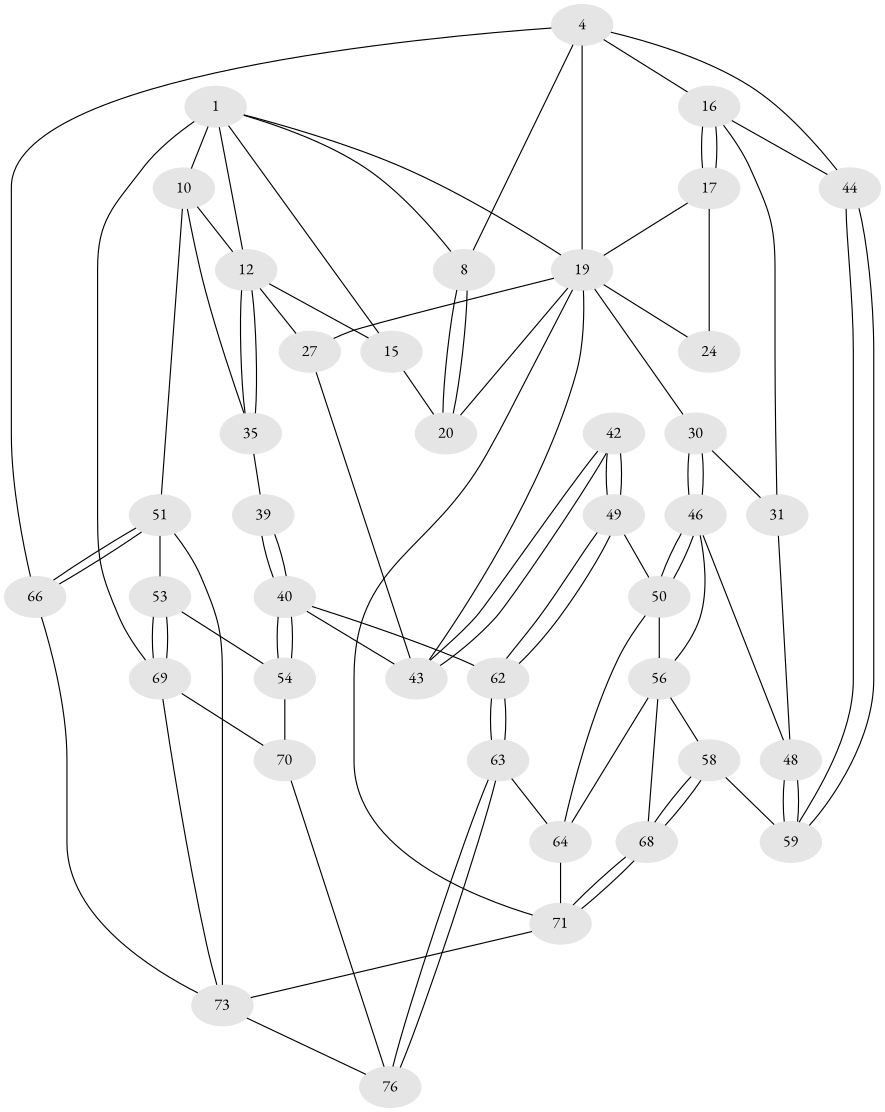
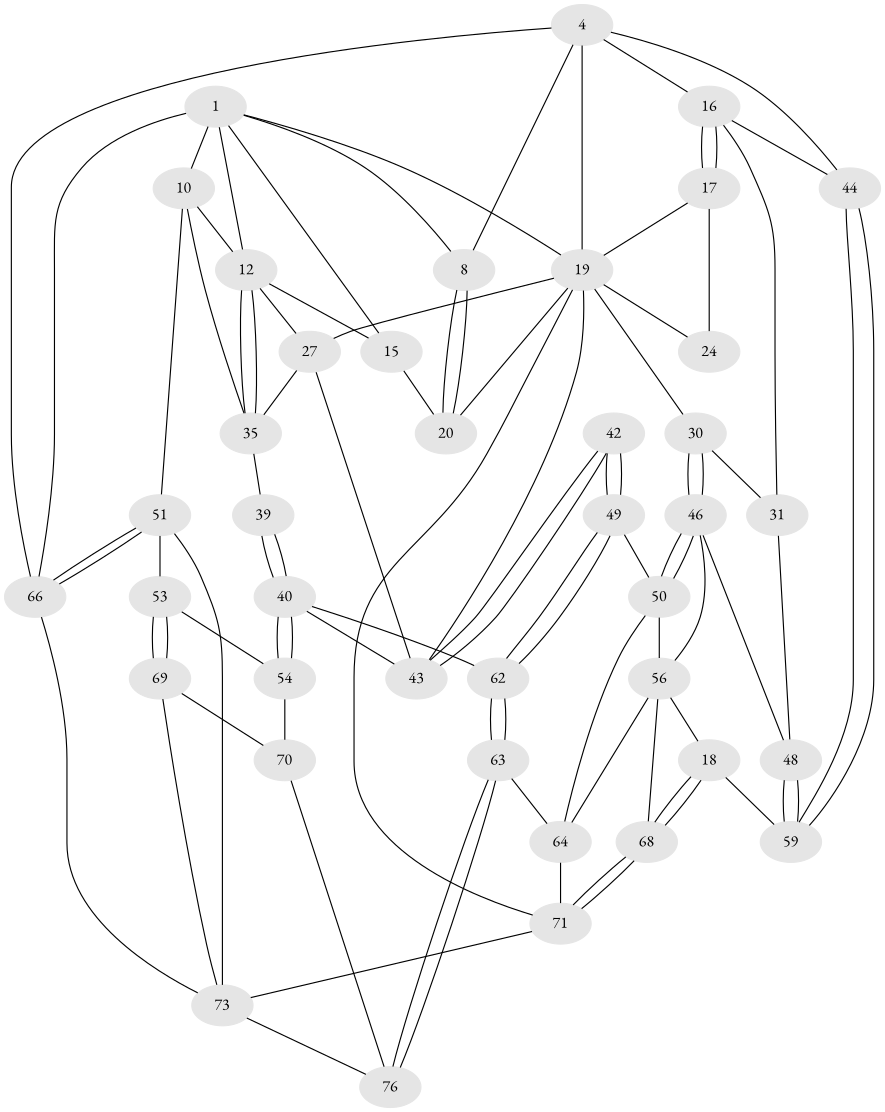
edge "1" -- "69": now "1" -- "66"
edge "27" -- "35": added
node "58": label "58" -> "18"
